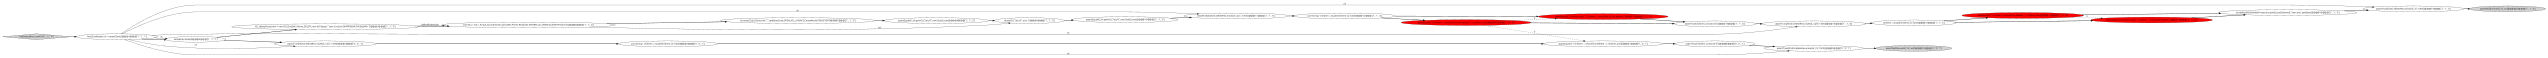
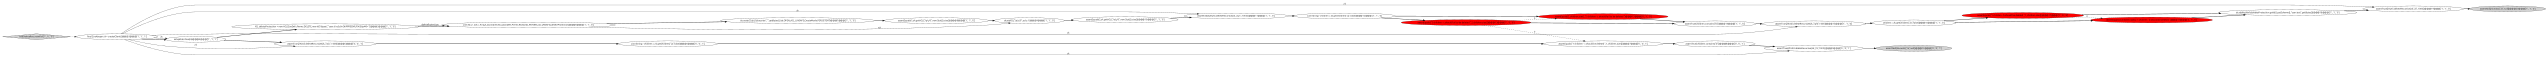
edge "testDeleteRecursiveFail['1', '0', '0']" -> "final ZooKeeper zk = createClient()@@@3@@@['1', '1', '1']": style bold -> dashed
